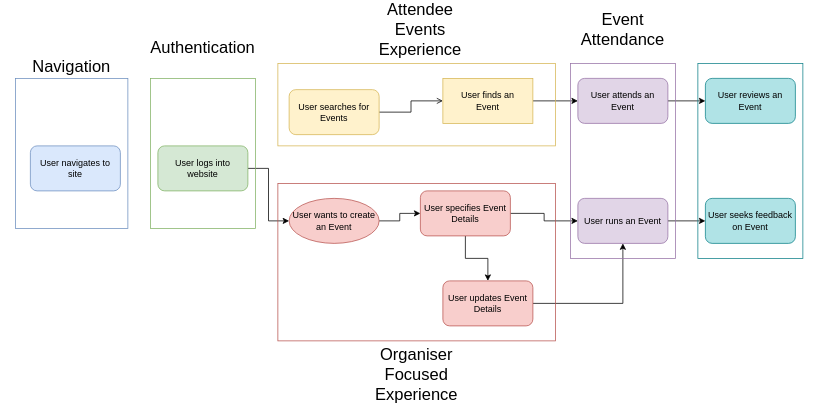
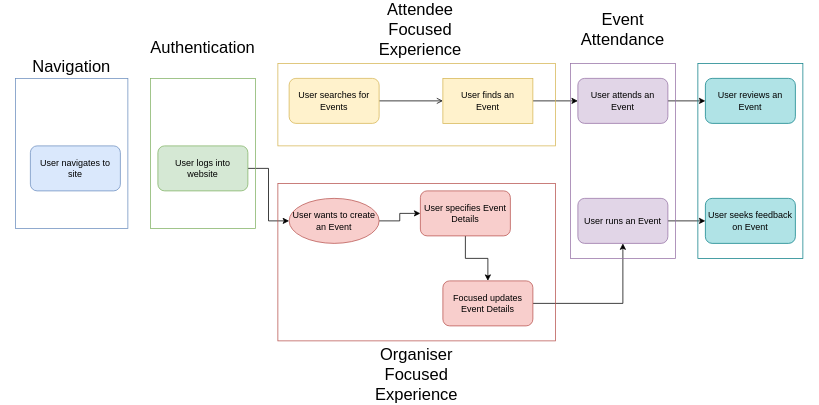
node "Attendee Events Experience": label "Attendee Events Experience" -> "Attendee Focused Experience"
node "User searches for Events": moved (334, 112) -> (334, 101)
edge "User specifies Event Details" -> "User runs an Event": removed
node "User updates Event Details": label "User updates Event Details" -> "Focused updates Event Details"
